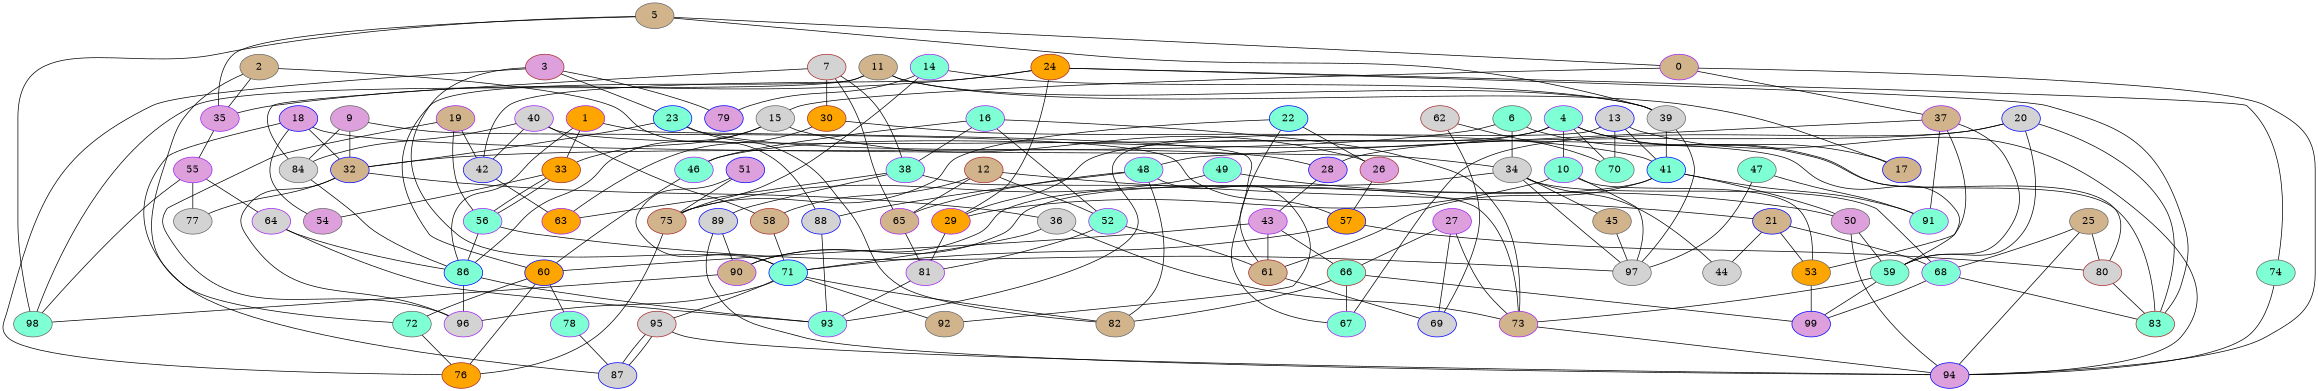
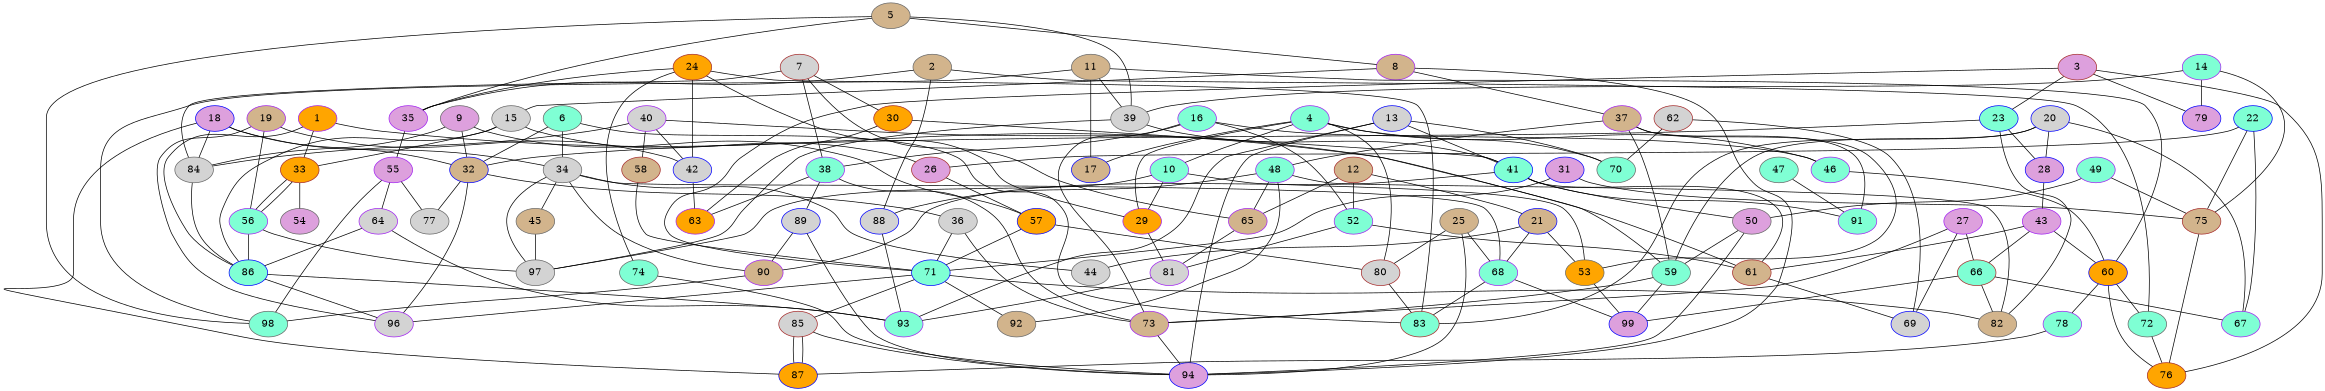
node "0": label "0" -> "8"
node "51": label "51" -> "31"
edge "18" -- "54": now "18" -- "84"
edge "12" -- "58": removed
edge "47" -- "97": removed
node "95": label "95" -> "85"
node "87": fillcolor lightgrey -> orange
